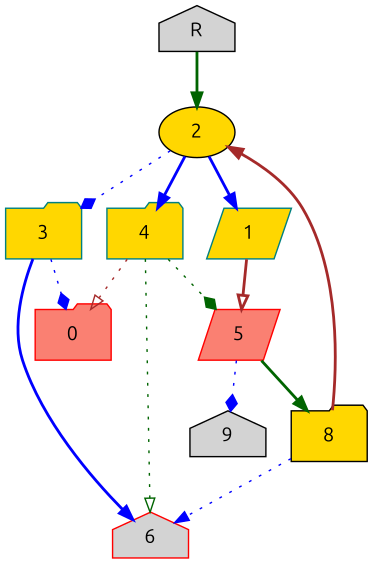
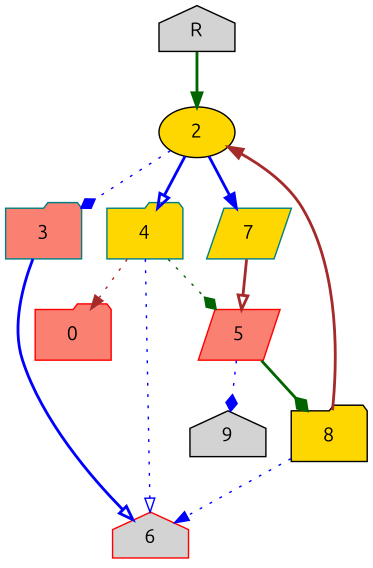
edge "2" -> "4": arrowhead normal -> onormal
node "3": fillcolor gold -> salmon
node "1": label "1" -> "7"
edge "3" -> "0": removed
edge "4" -> "0": arrowhead onormal -> normal
edge "4" -> "6": color darkgreen -> blue
edge "5" -> "8": arrowhead normal -> diamond
edge "3" -> "6": arrowhead normal -> onormal
